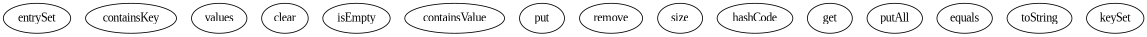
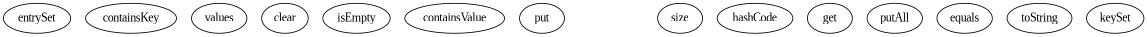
node "remove": removed
